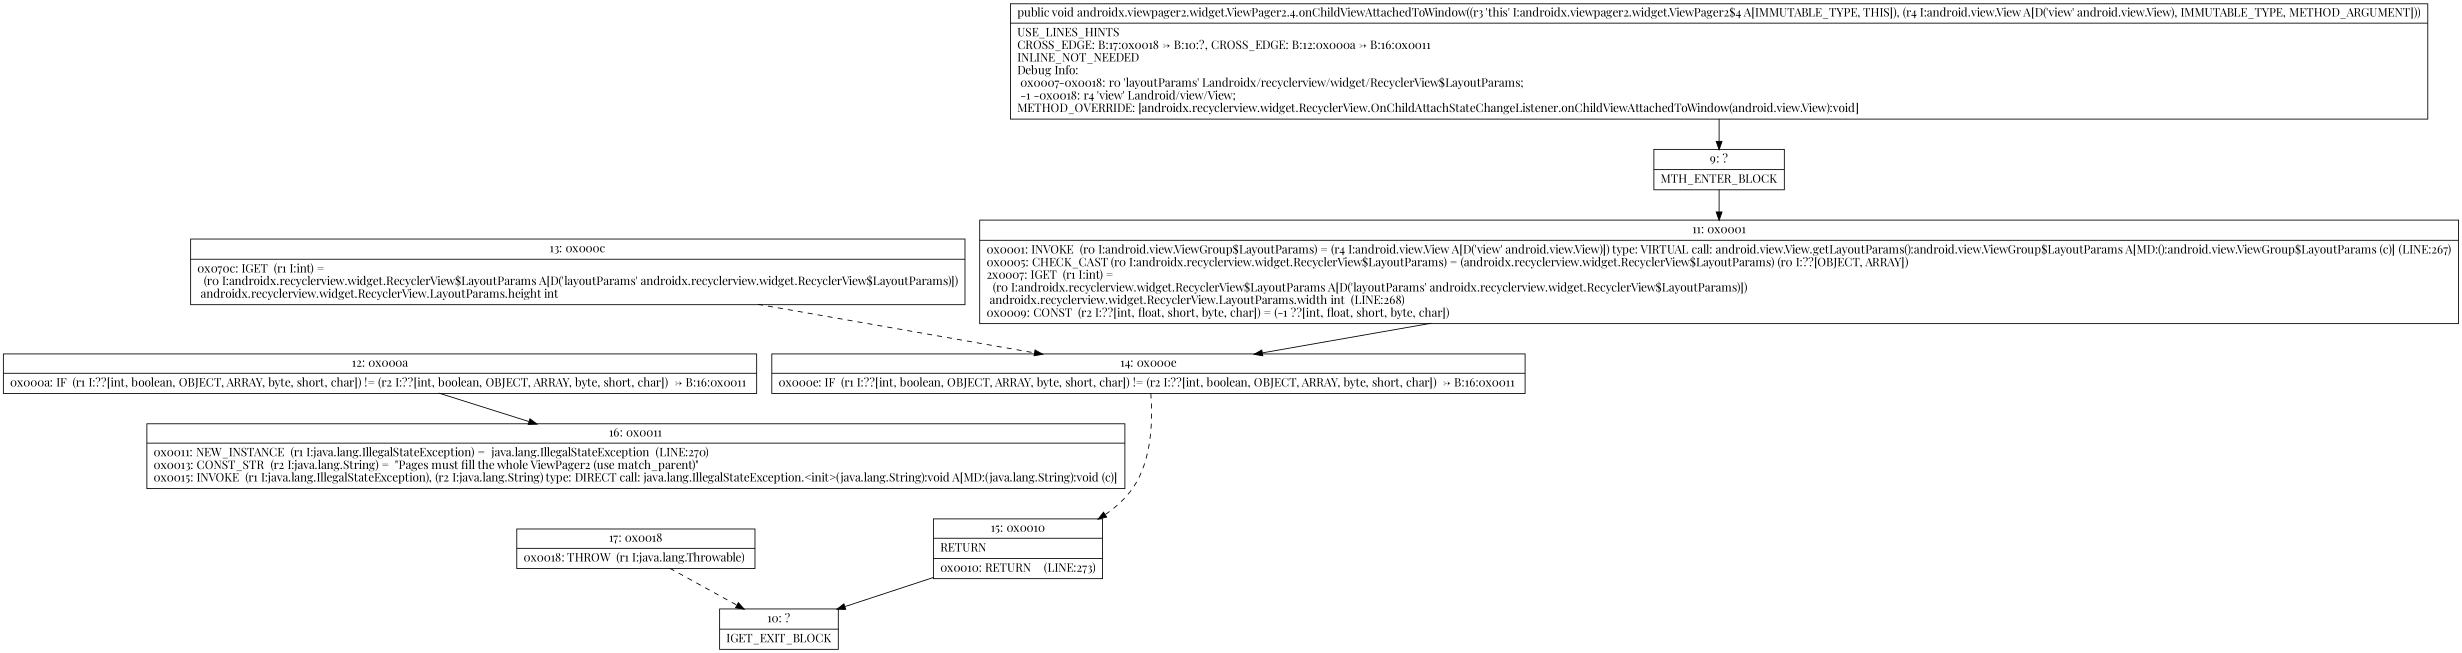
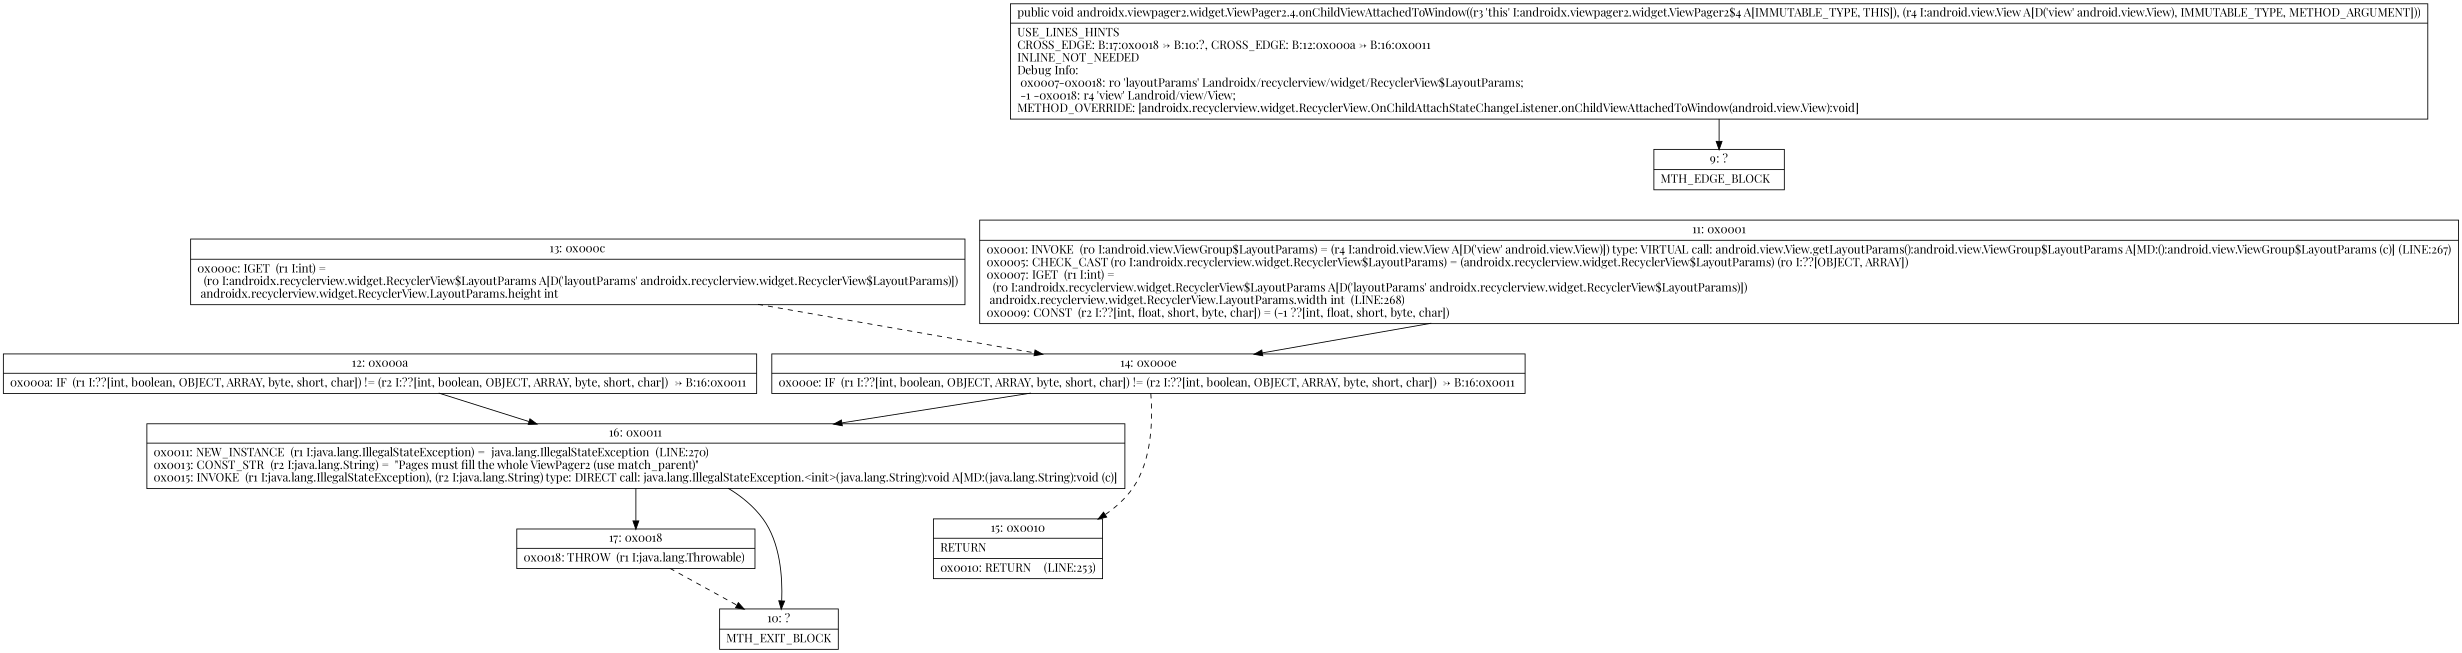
node "9: ?": text "MTH_ENTER_BLOCK" -> "MTH_EDGE_BLOCK"
edge "9: ?" -> "11: 0x0001": removed
node "13: 0x000c": text "0x070c: IGET  (r1 I:int) =" -> "0x000c: IGET  (r1 I:int) ="
node "11: 0x0001": text "2x0007: IGET  (r1 I:int) =" -> "0x0007: IGET  (r1 I:int) ="
edge "14: 0x000e" -> "16: 0x0011": added
edge "16: 0x0011" -> "17: 0x0018": added
node "15: 0x0010": text "0x0010: RETURN    (LINE:273)" -> "0x0010: RETURN    (LINE:253)"
edge "15: 0x0010" -> "10: ?": now "16: 0x0011" -> "10: ?"
node "10: ?": text "IGET_EXIT_BLOCK" -> "MTH_EXIT_BLOCK"
